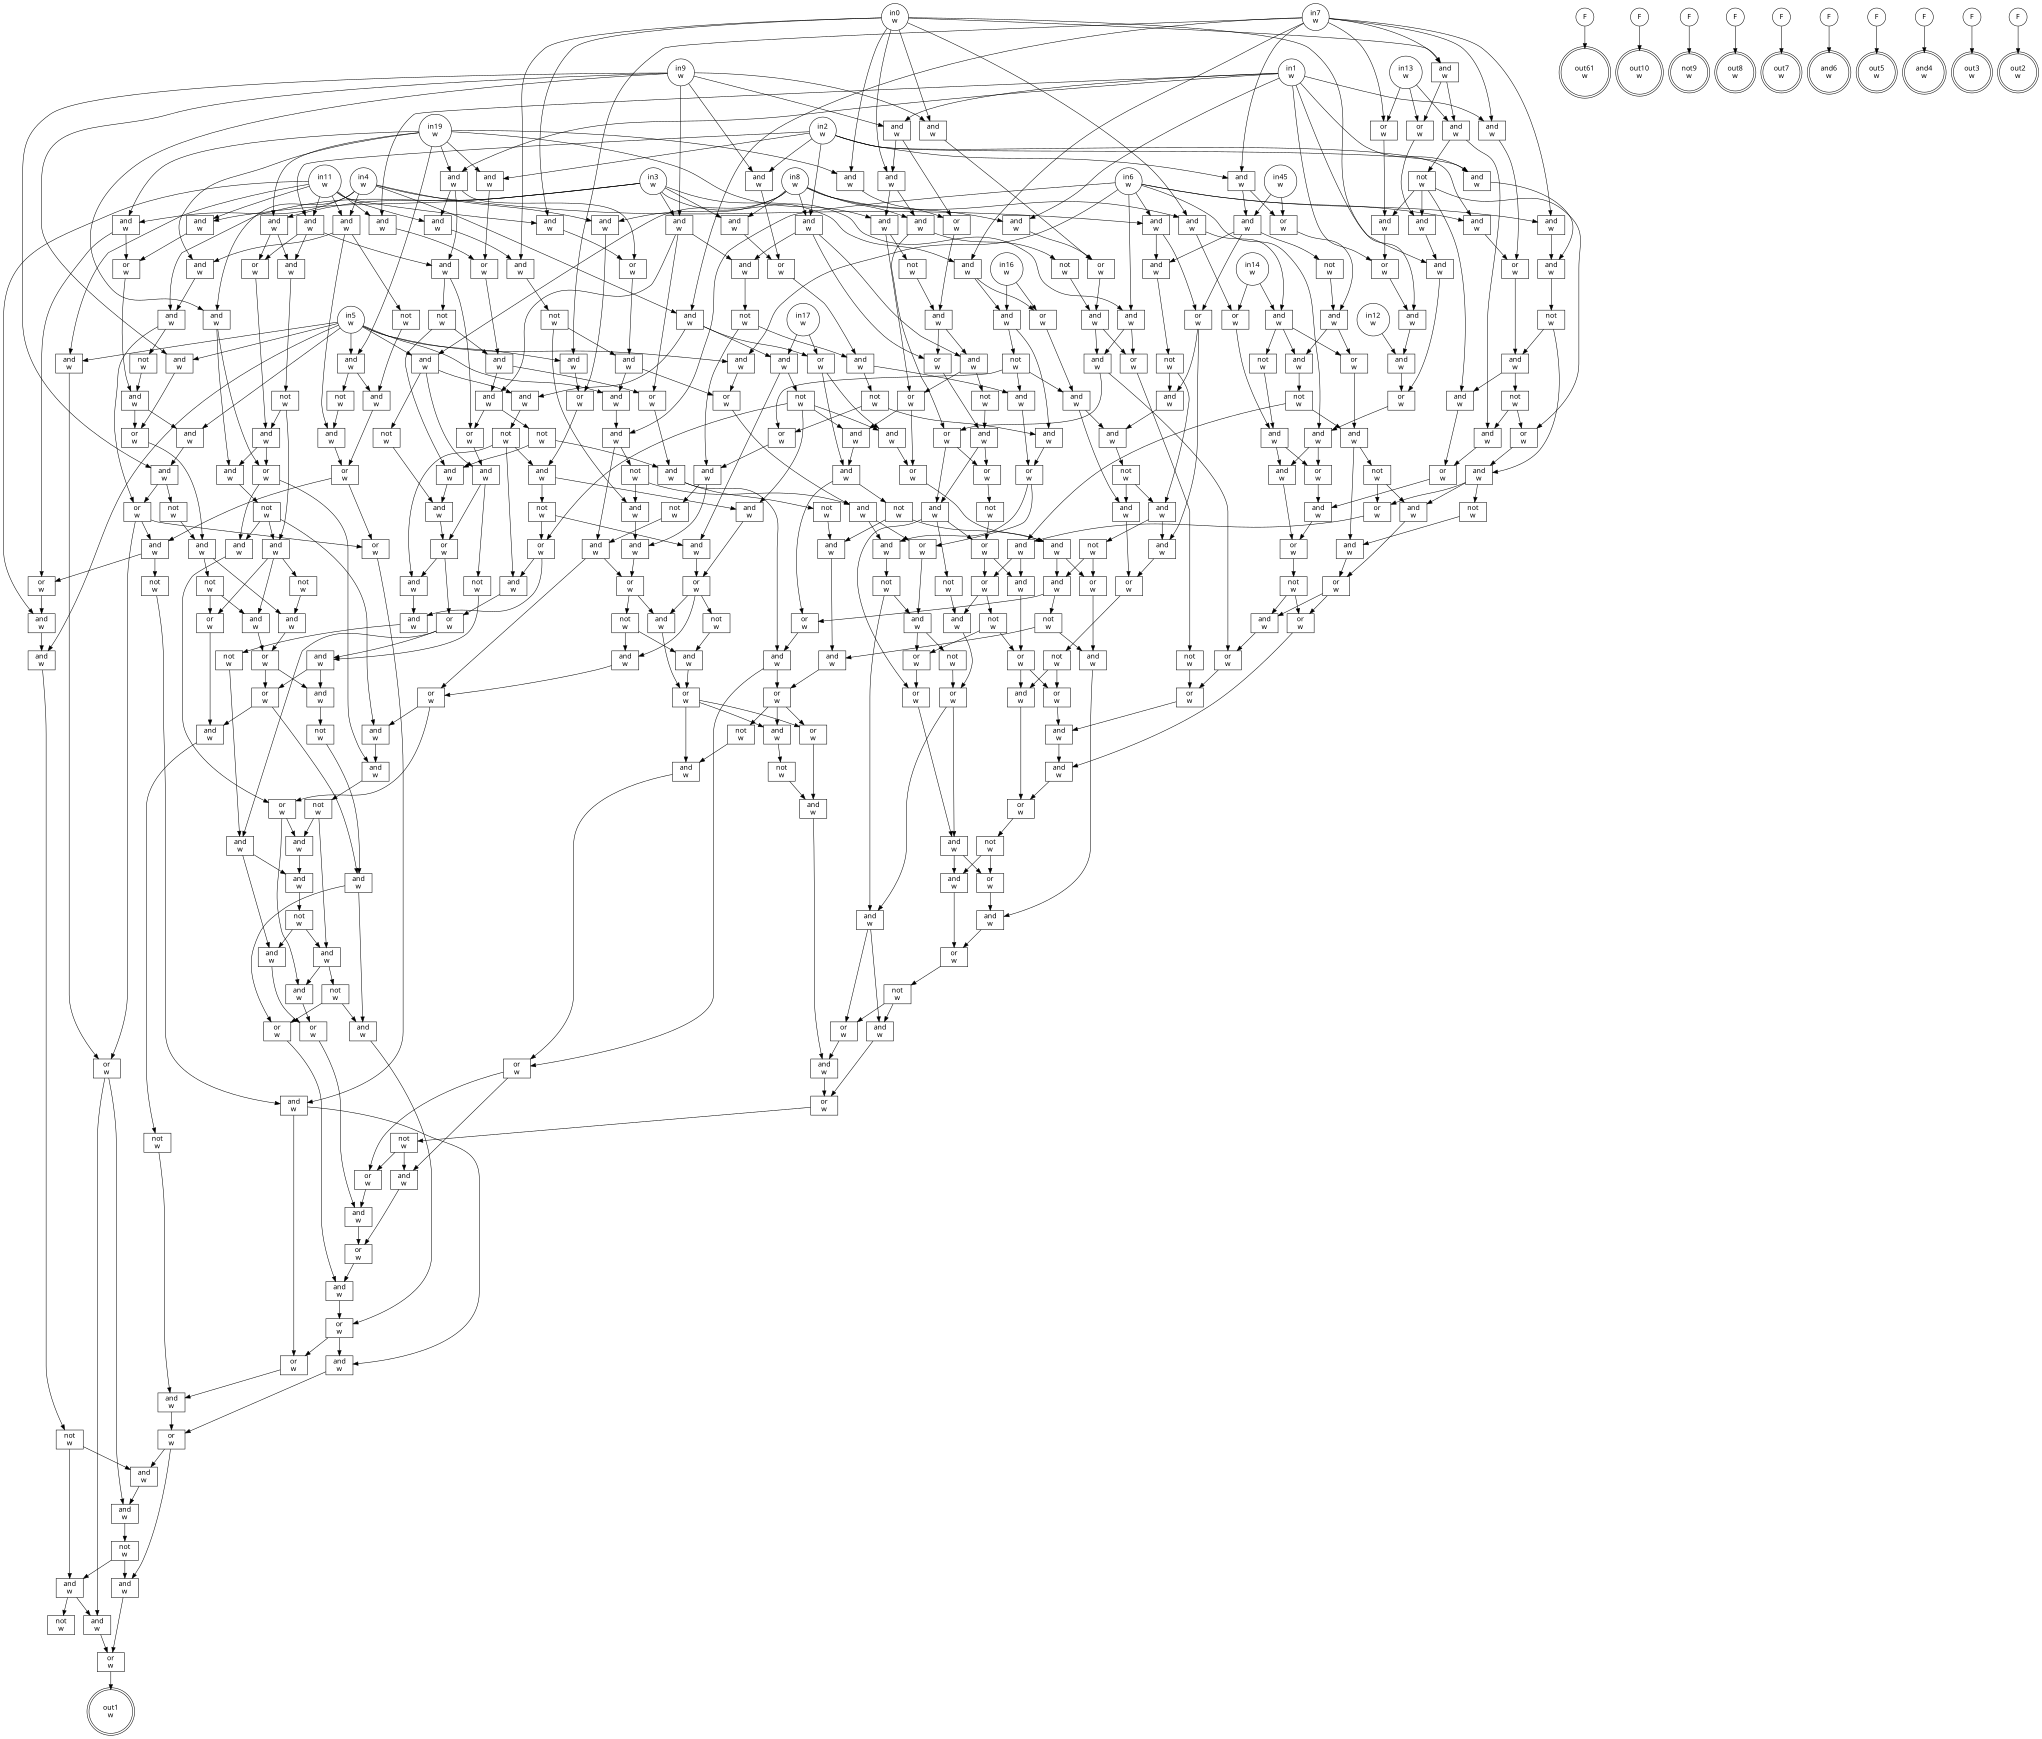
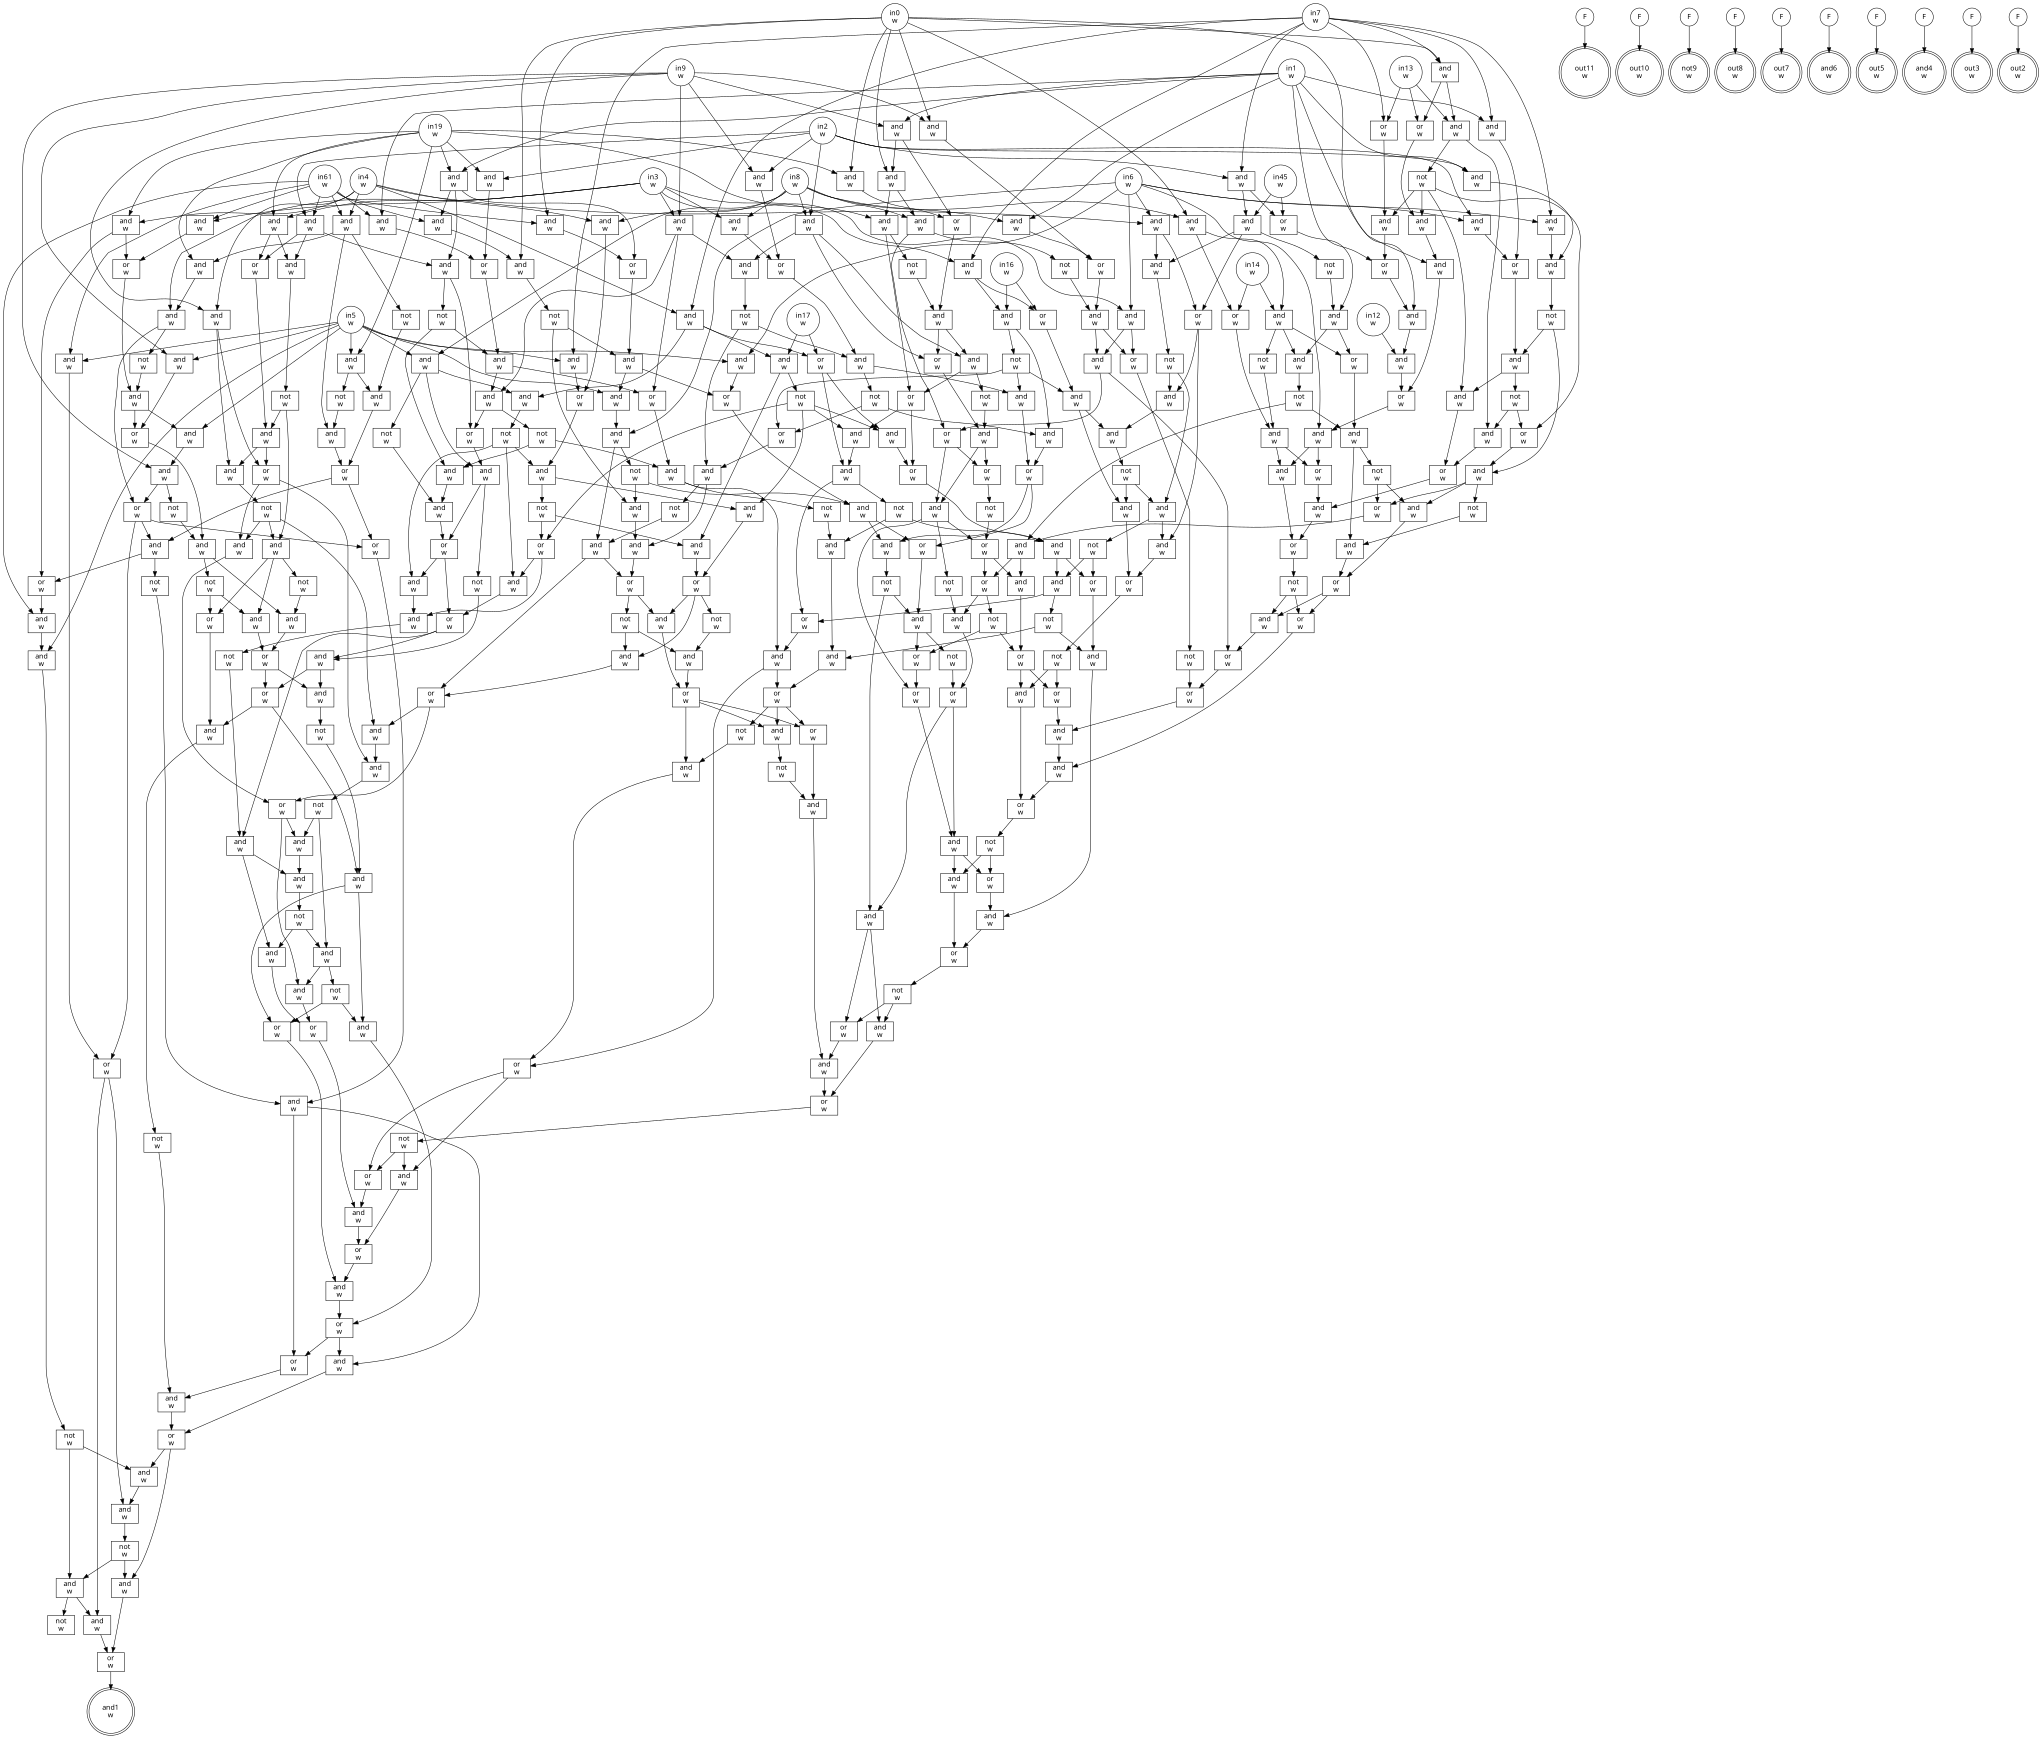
node "out61 w": label "out61 w" -> "out11 w"
node "in11 w": label "in11 w" -> "in61 w"
node "out1 w": label "out1 w" -> "and1 w"
